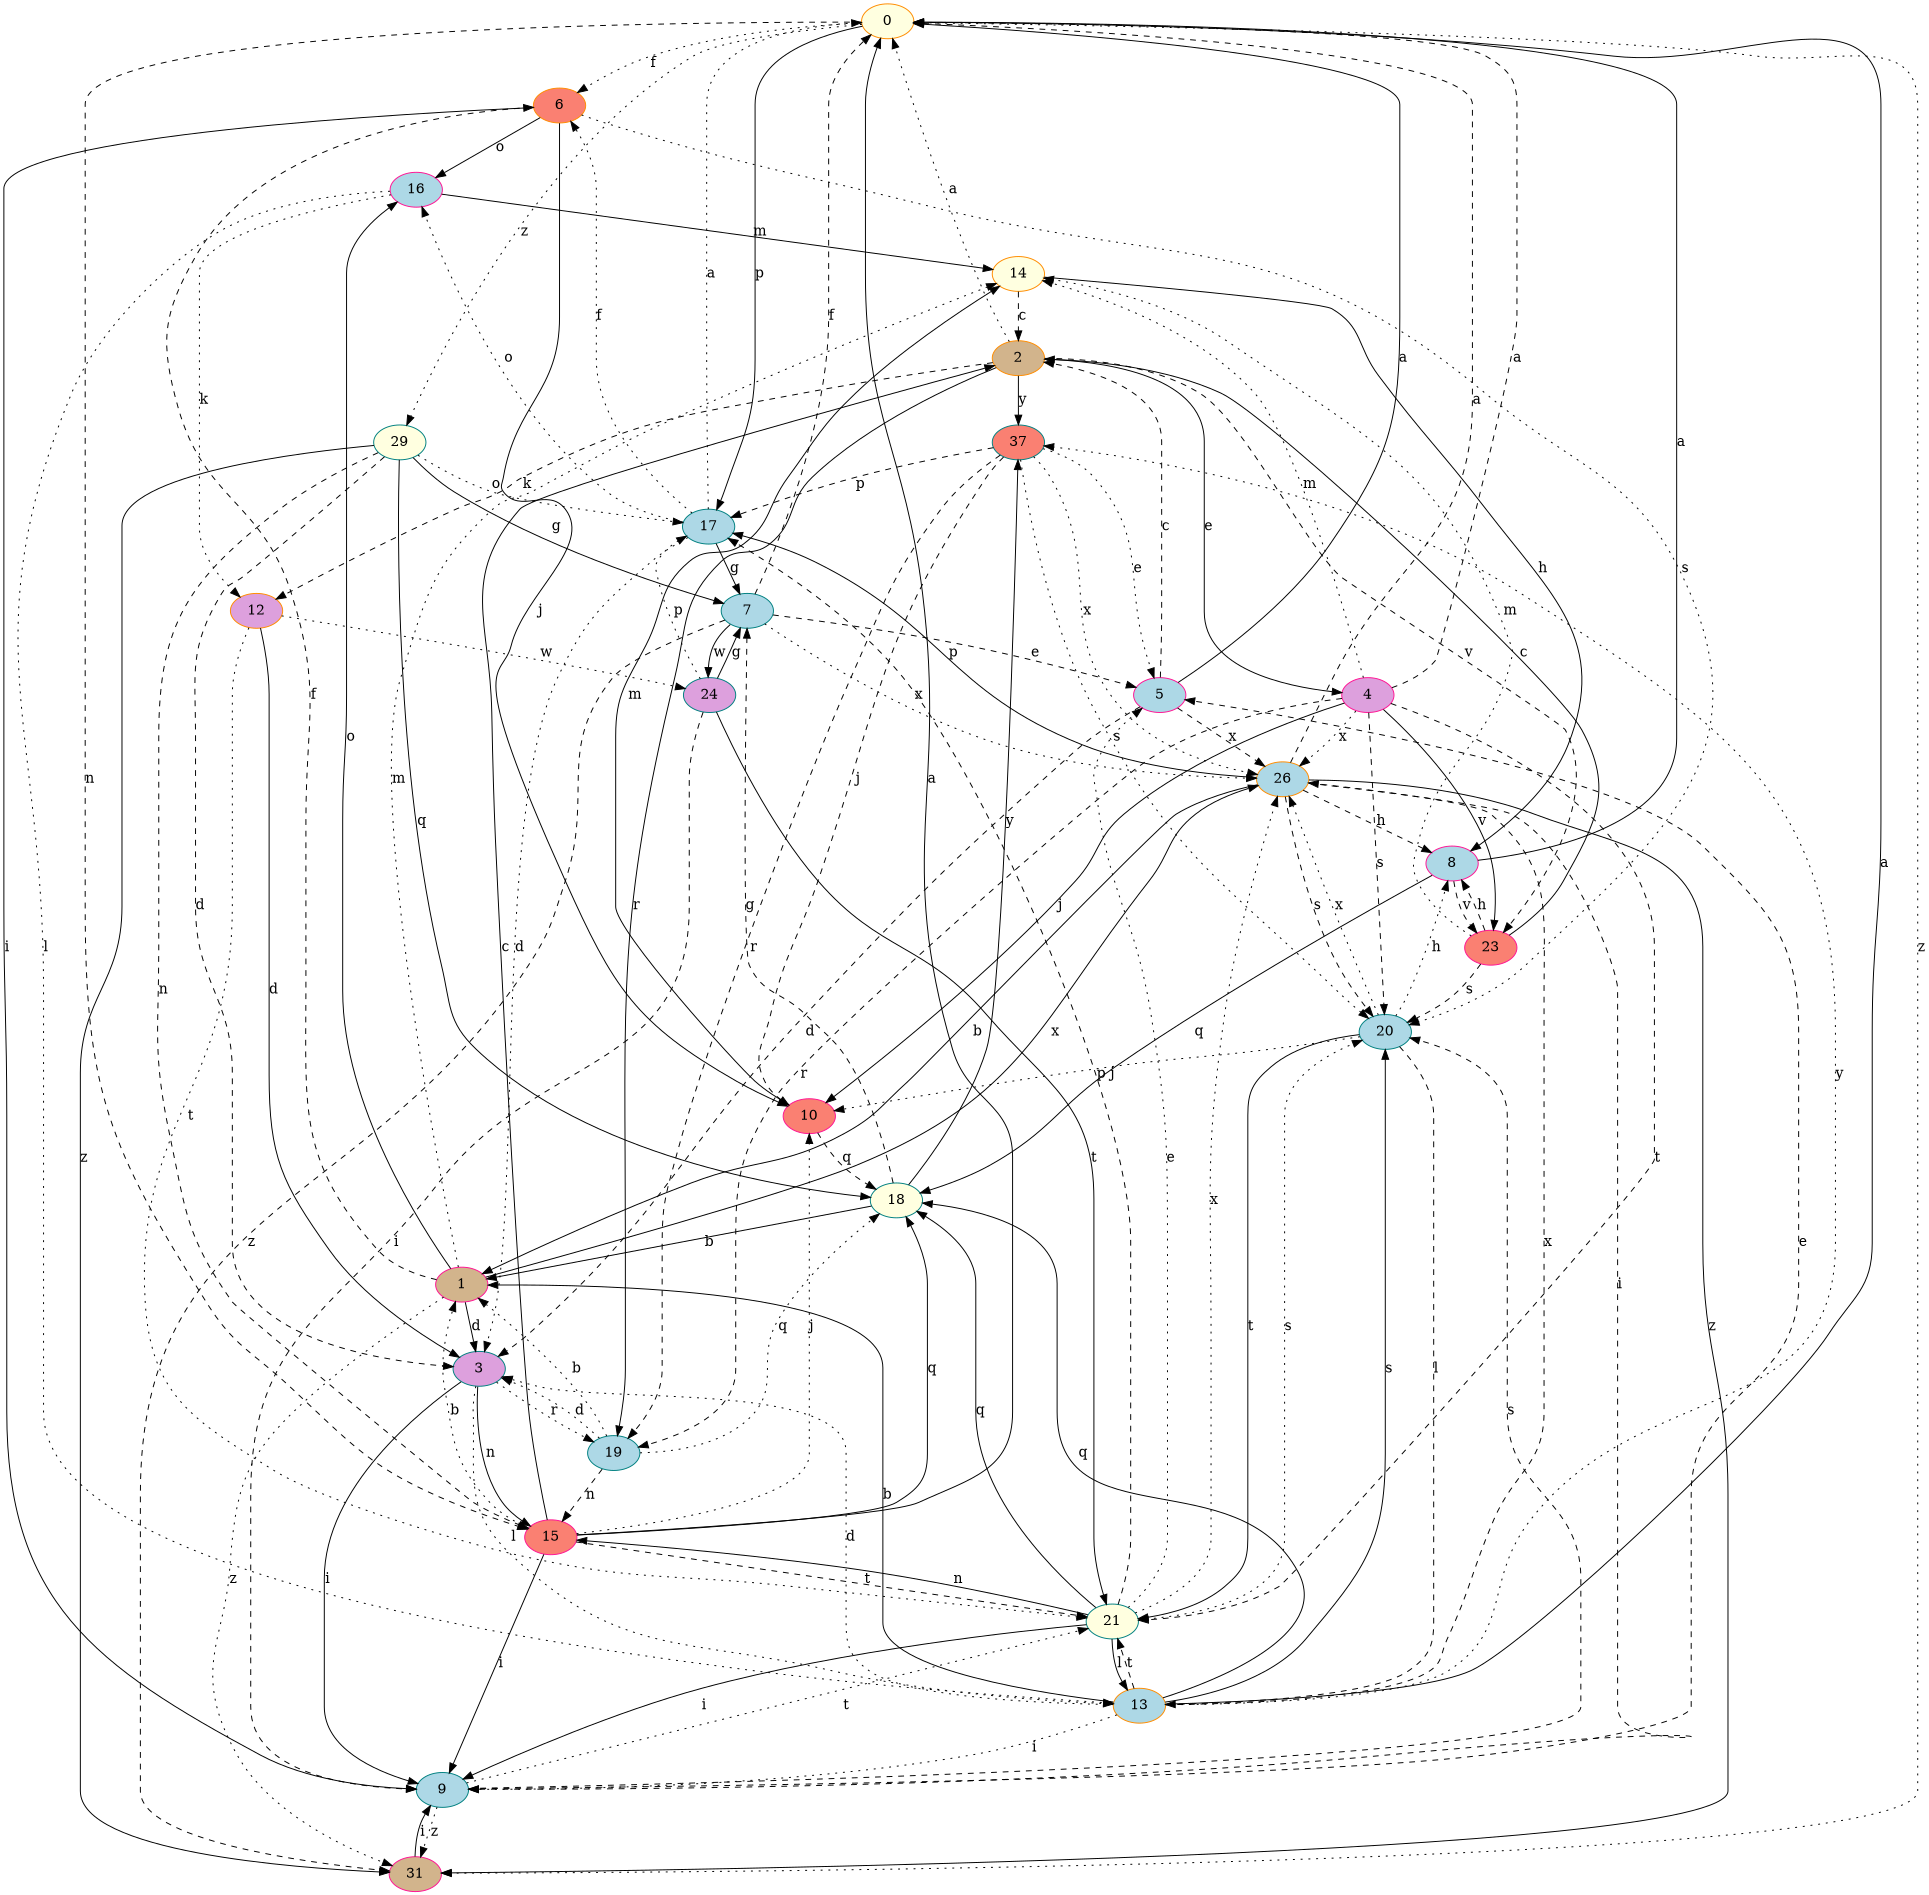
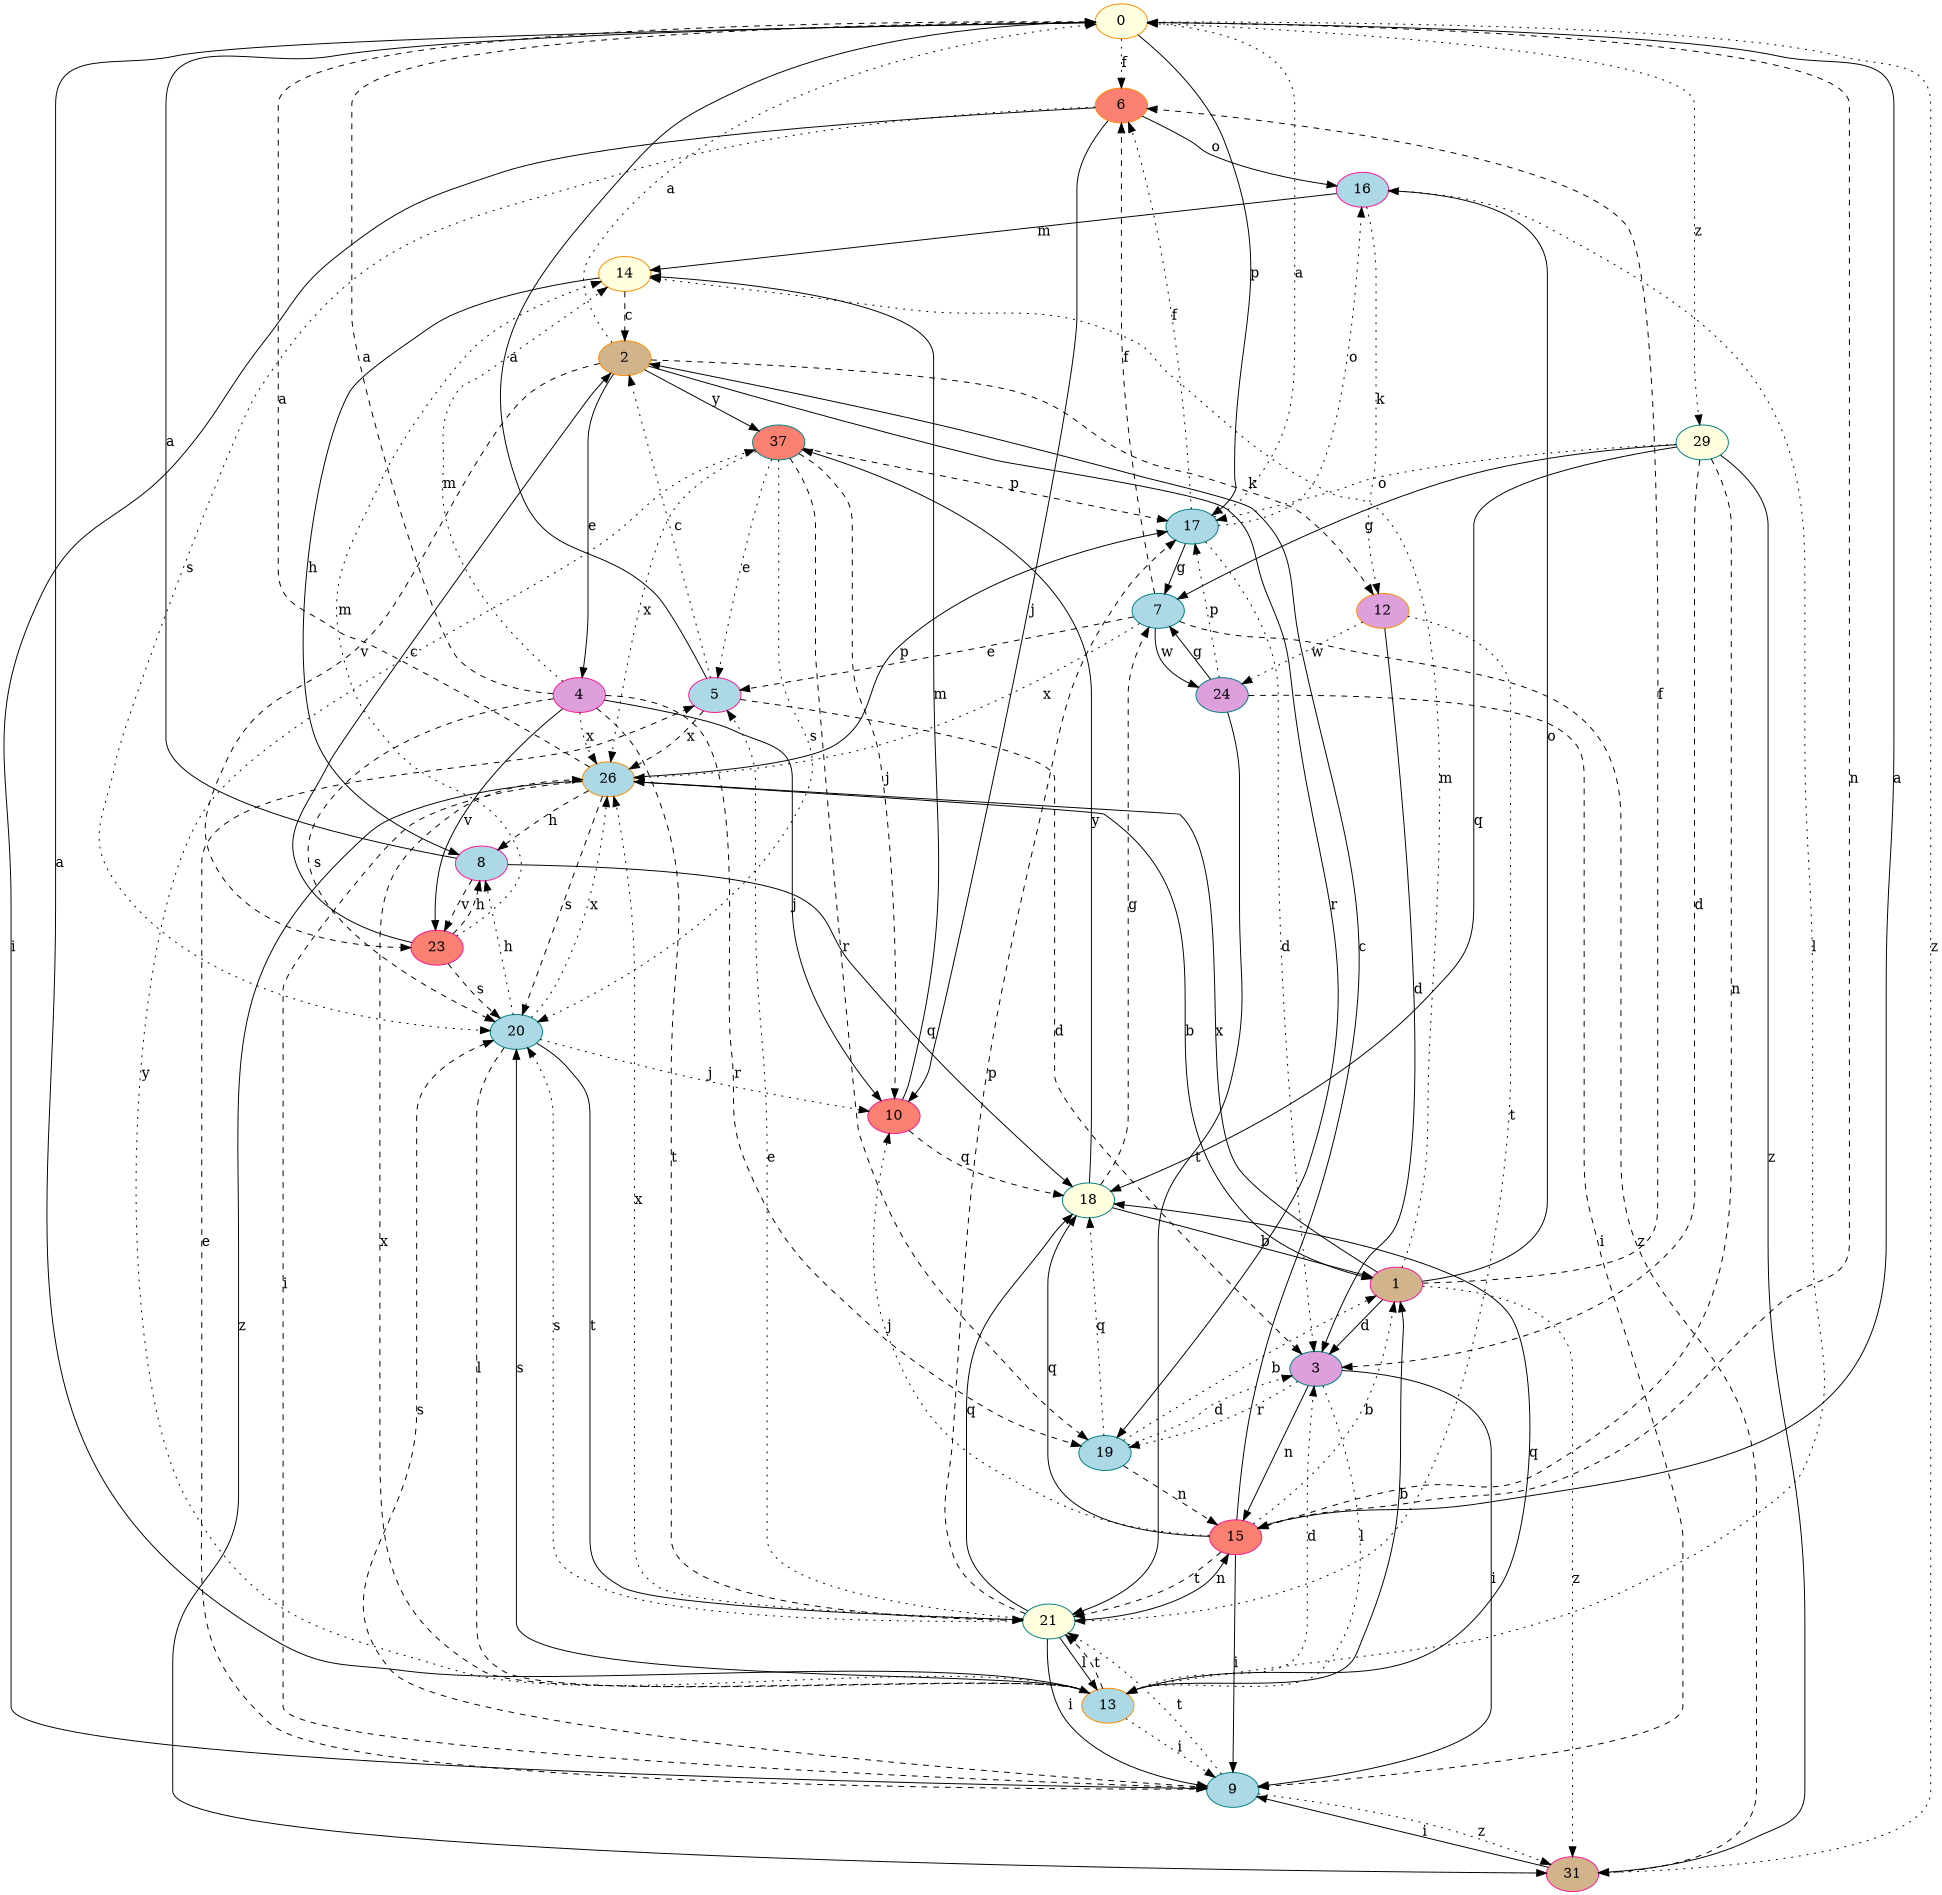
edge "7" -> "0": now "7" -> "6"
edge "5" -> "2": style dashed -> dotted
